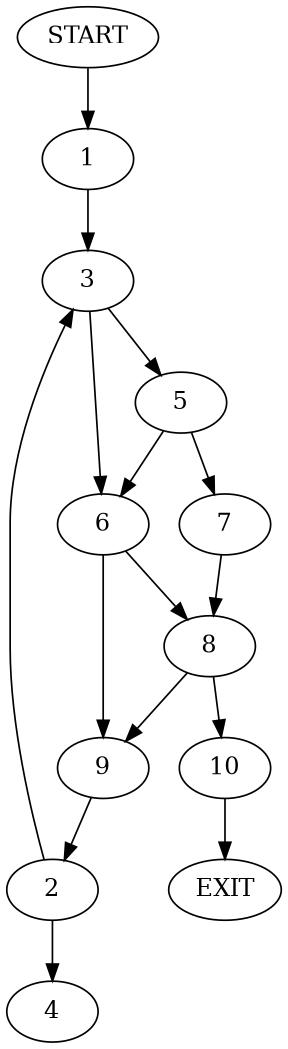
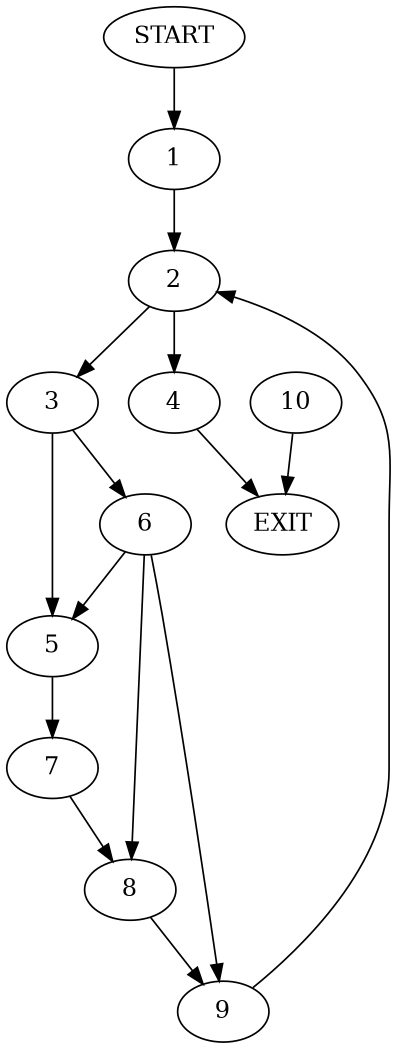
edge "1" -> "3": now "1" -> "2"
edge "5" -> "6": reversed
edge "4" -> "EXIT": added
edge "8" -> "10": removed
